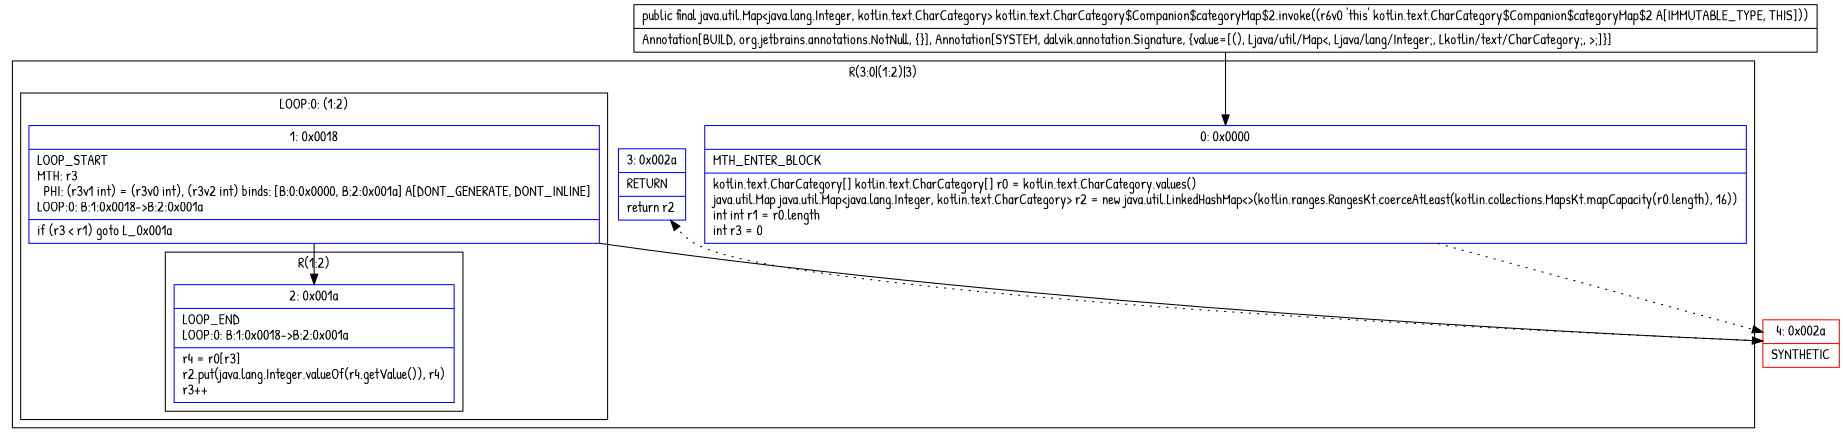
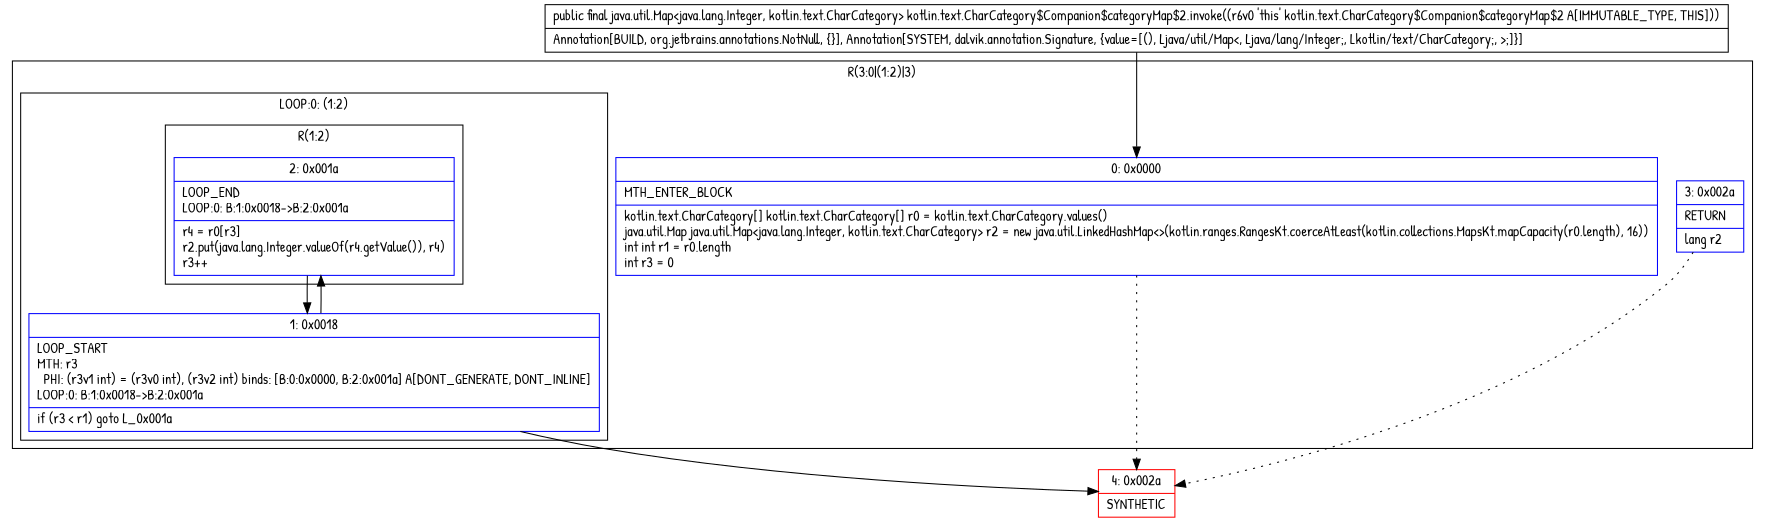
node "3: 0x002a": text "return r2" -> "lang r2"
edge "2: 0x001a" -> "1: 0x0018": added
edge "4: 0x002a" -> "3: 0x002a": reversed
